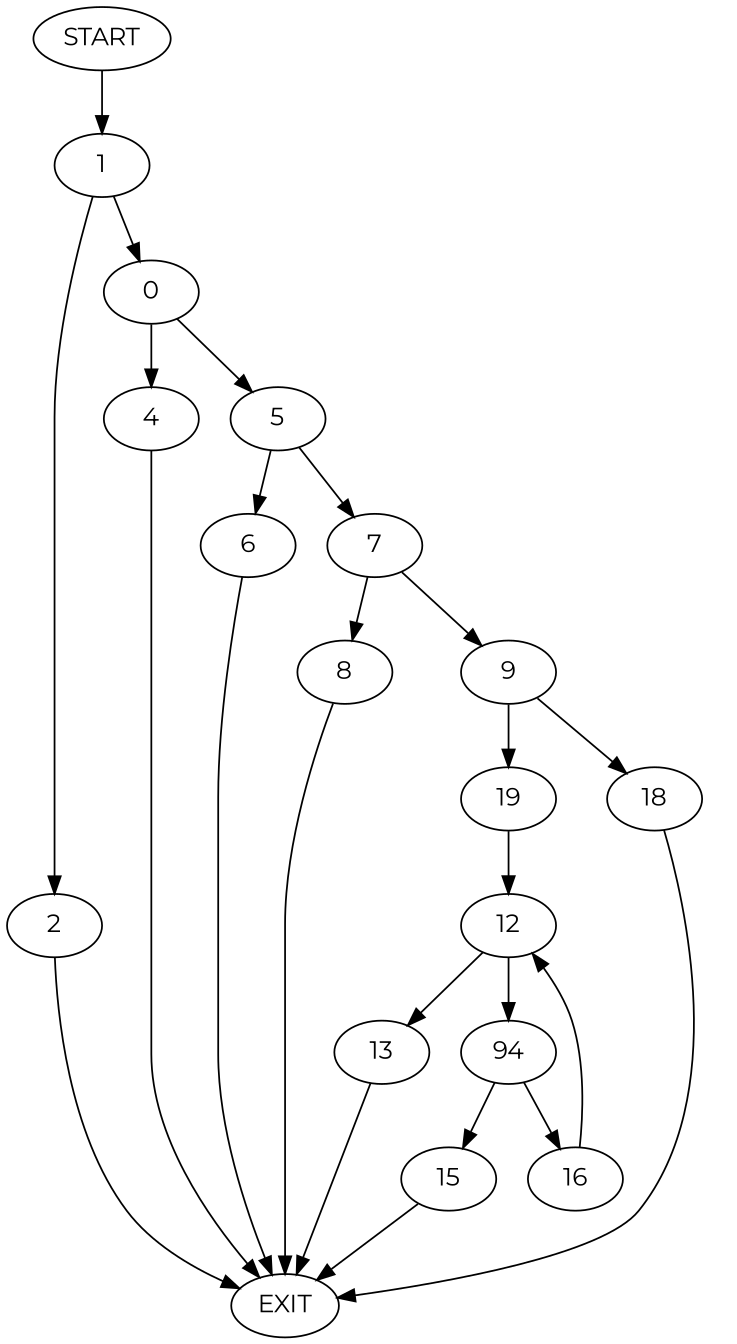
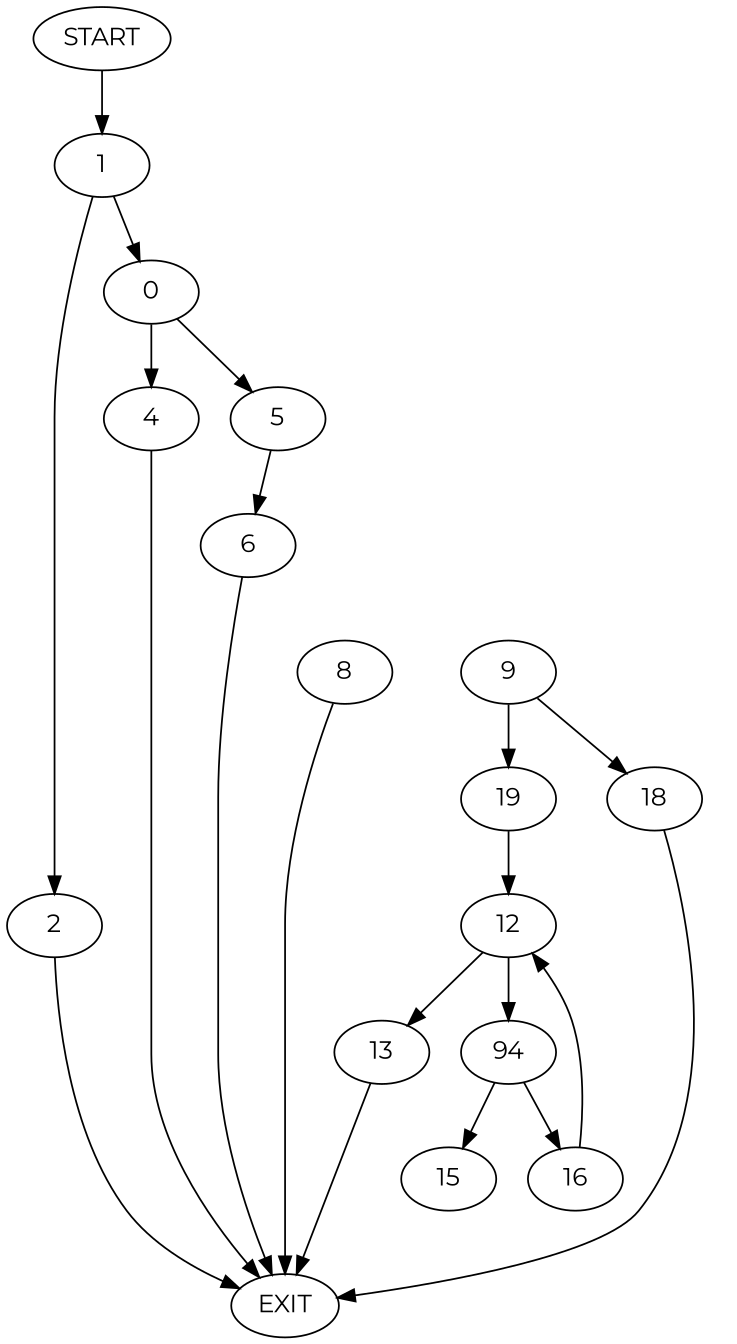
node "7": removed
edge "15" -> "EXIT": removed
